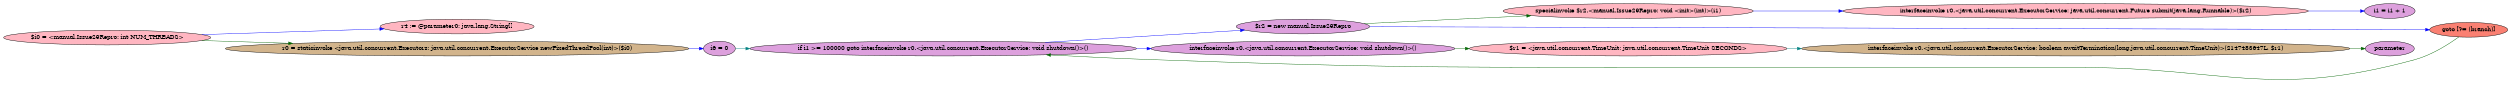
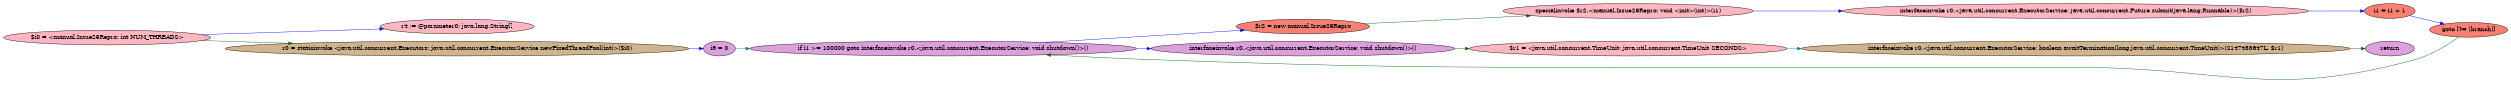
node "i1 = i1 + 1": fillcolor plum -> salmon
node "$r2 = new manual.Issue29Repro": fillcolor plum -> salmon
edge "$r2 = new manual.Issue29Repro" -> "goto [?= (branch)]": now "i1 = i1 + 1" -> "goto [?= (branch)]"
node "parameter": label "parameter" -> "return"
